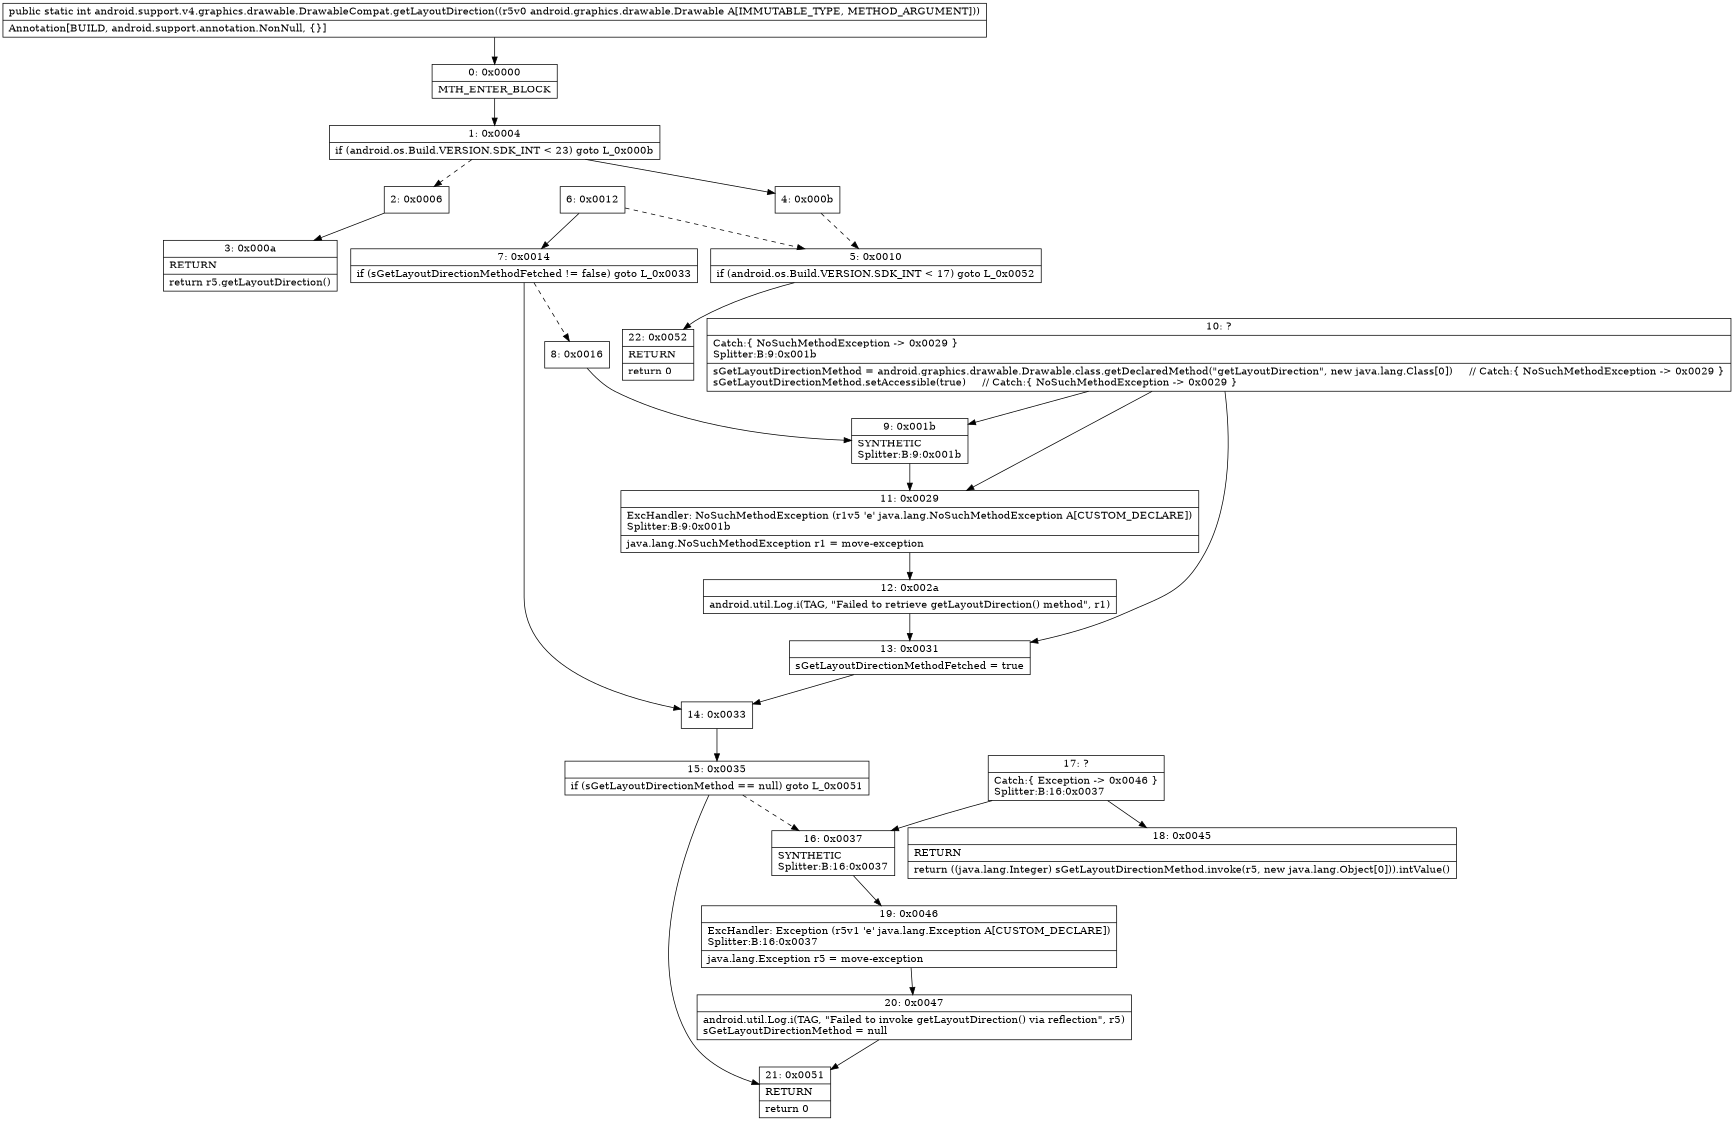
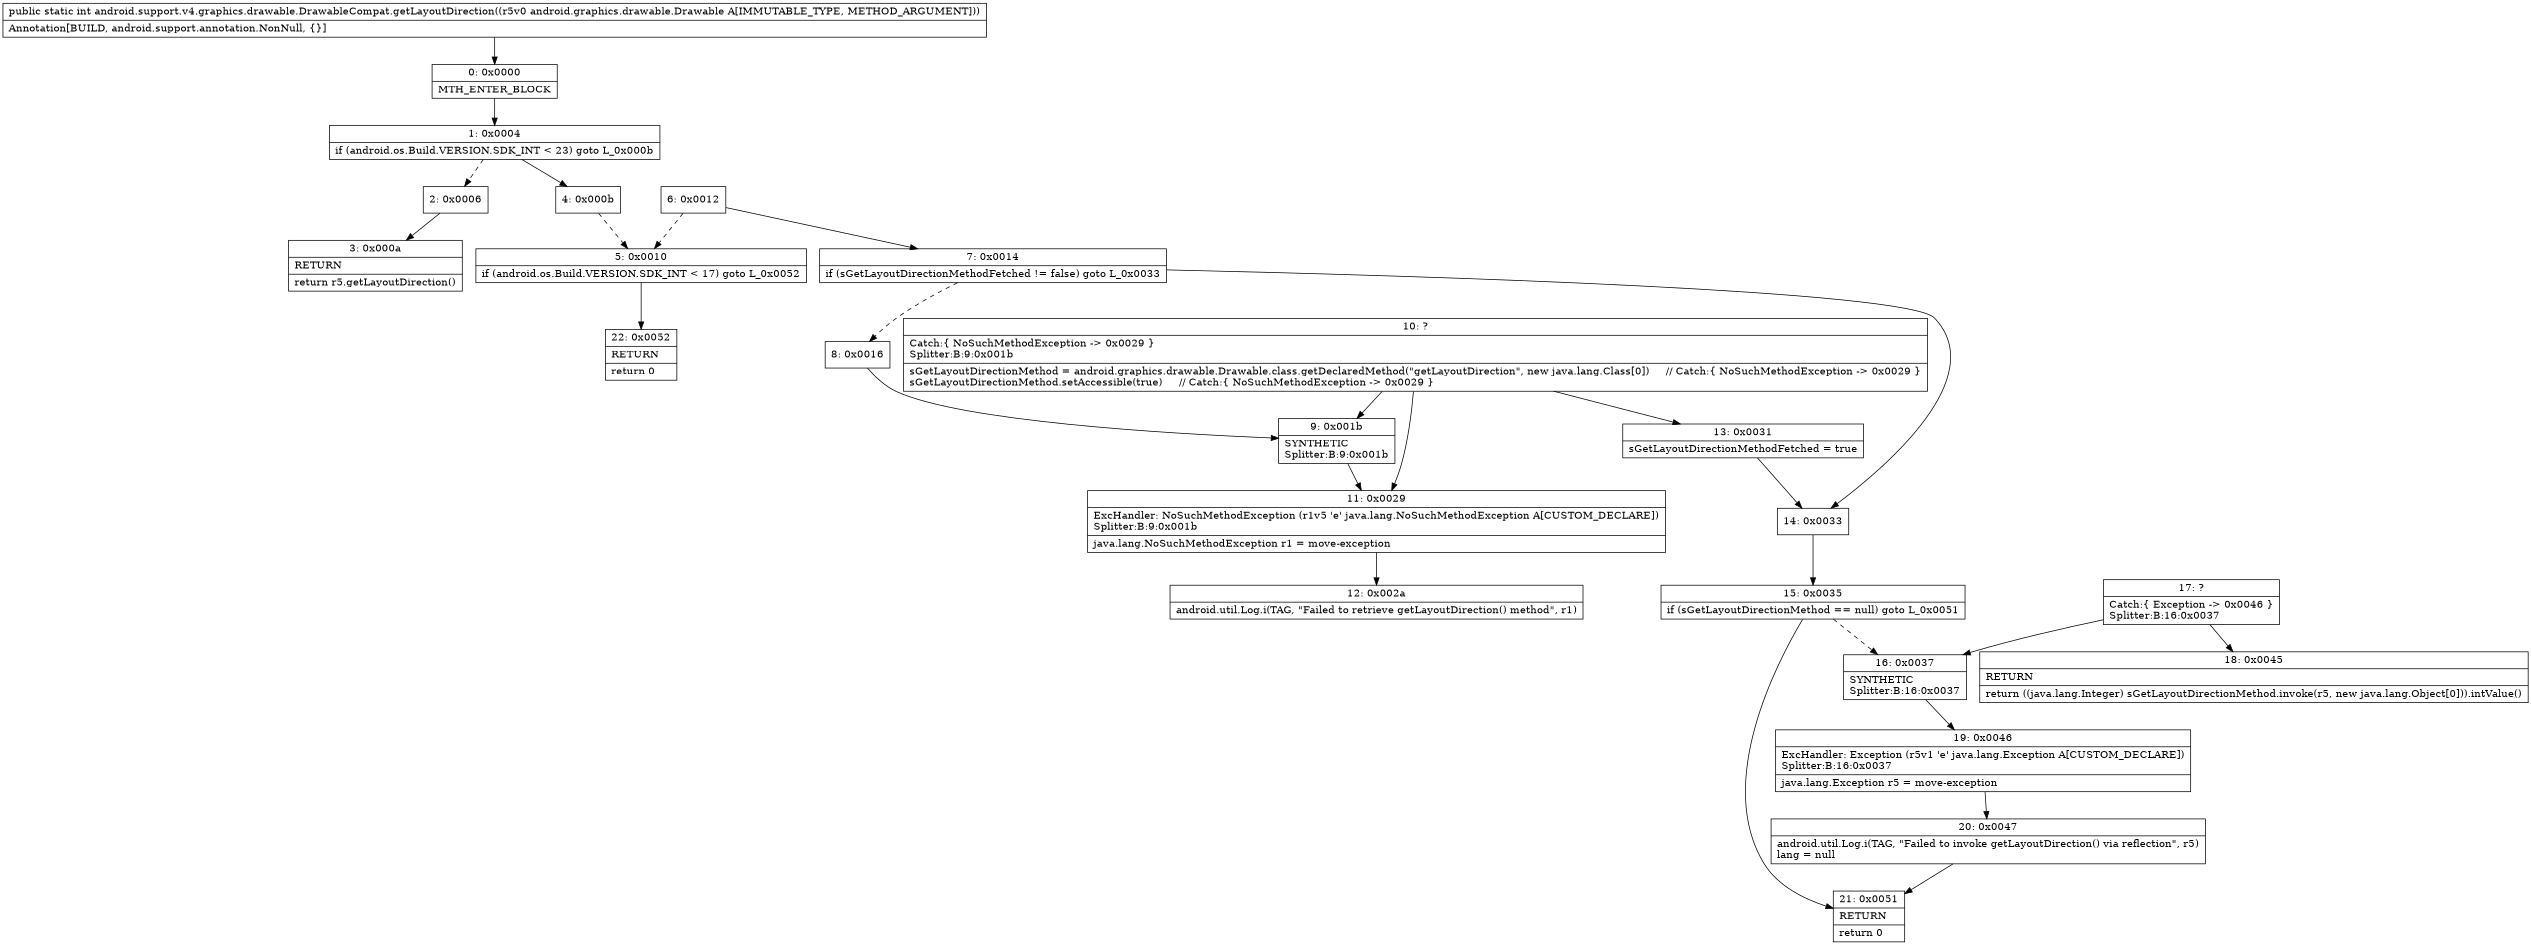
edge "12: 0x002a" -> "13: 0x0031": removed
node "20: 0x0047": text "sGetLayoutDirectionMethod = null" -> "lang = null"
